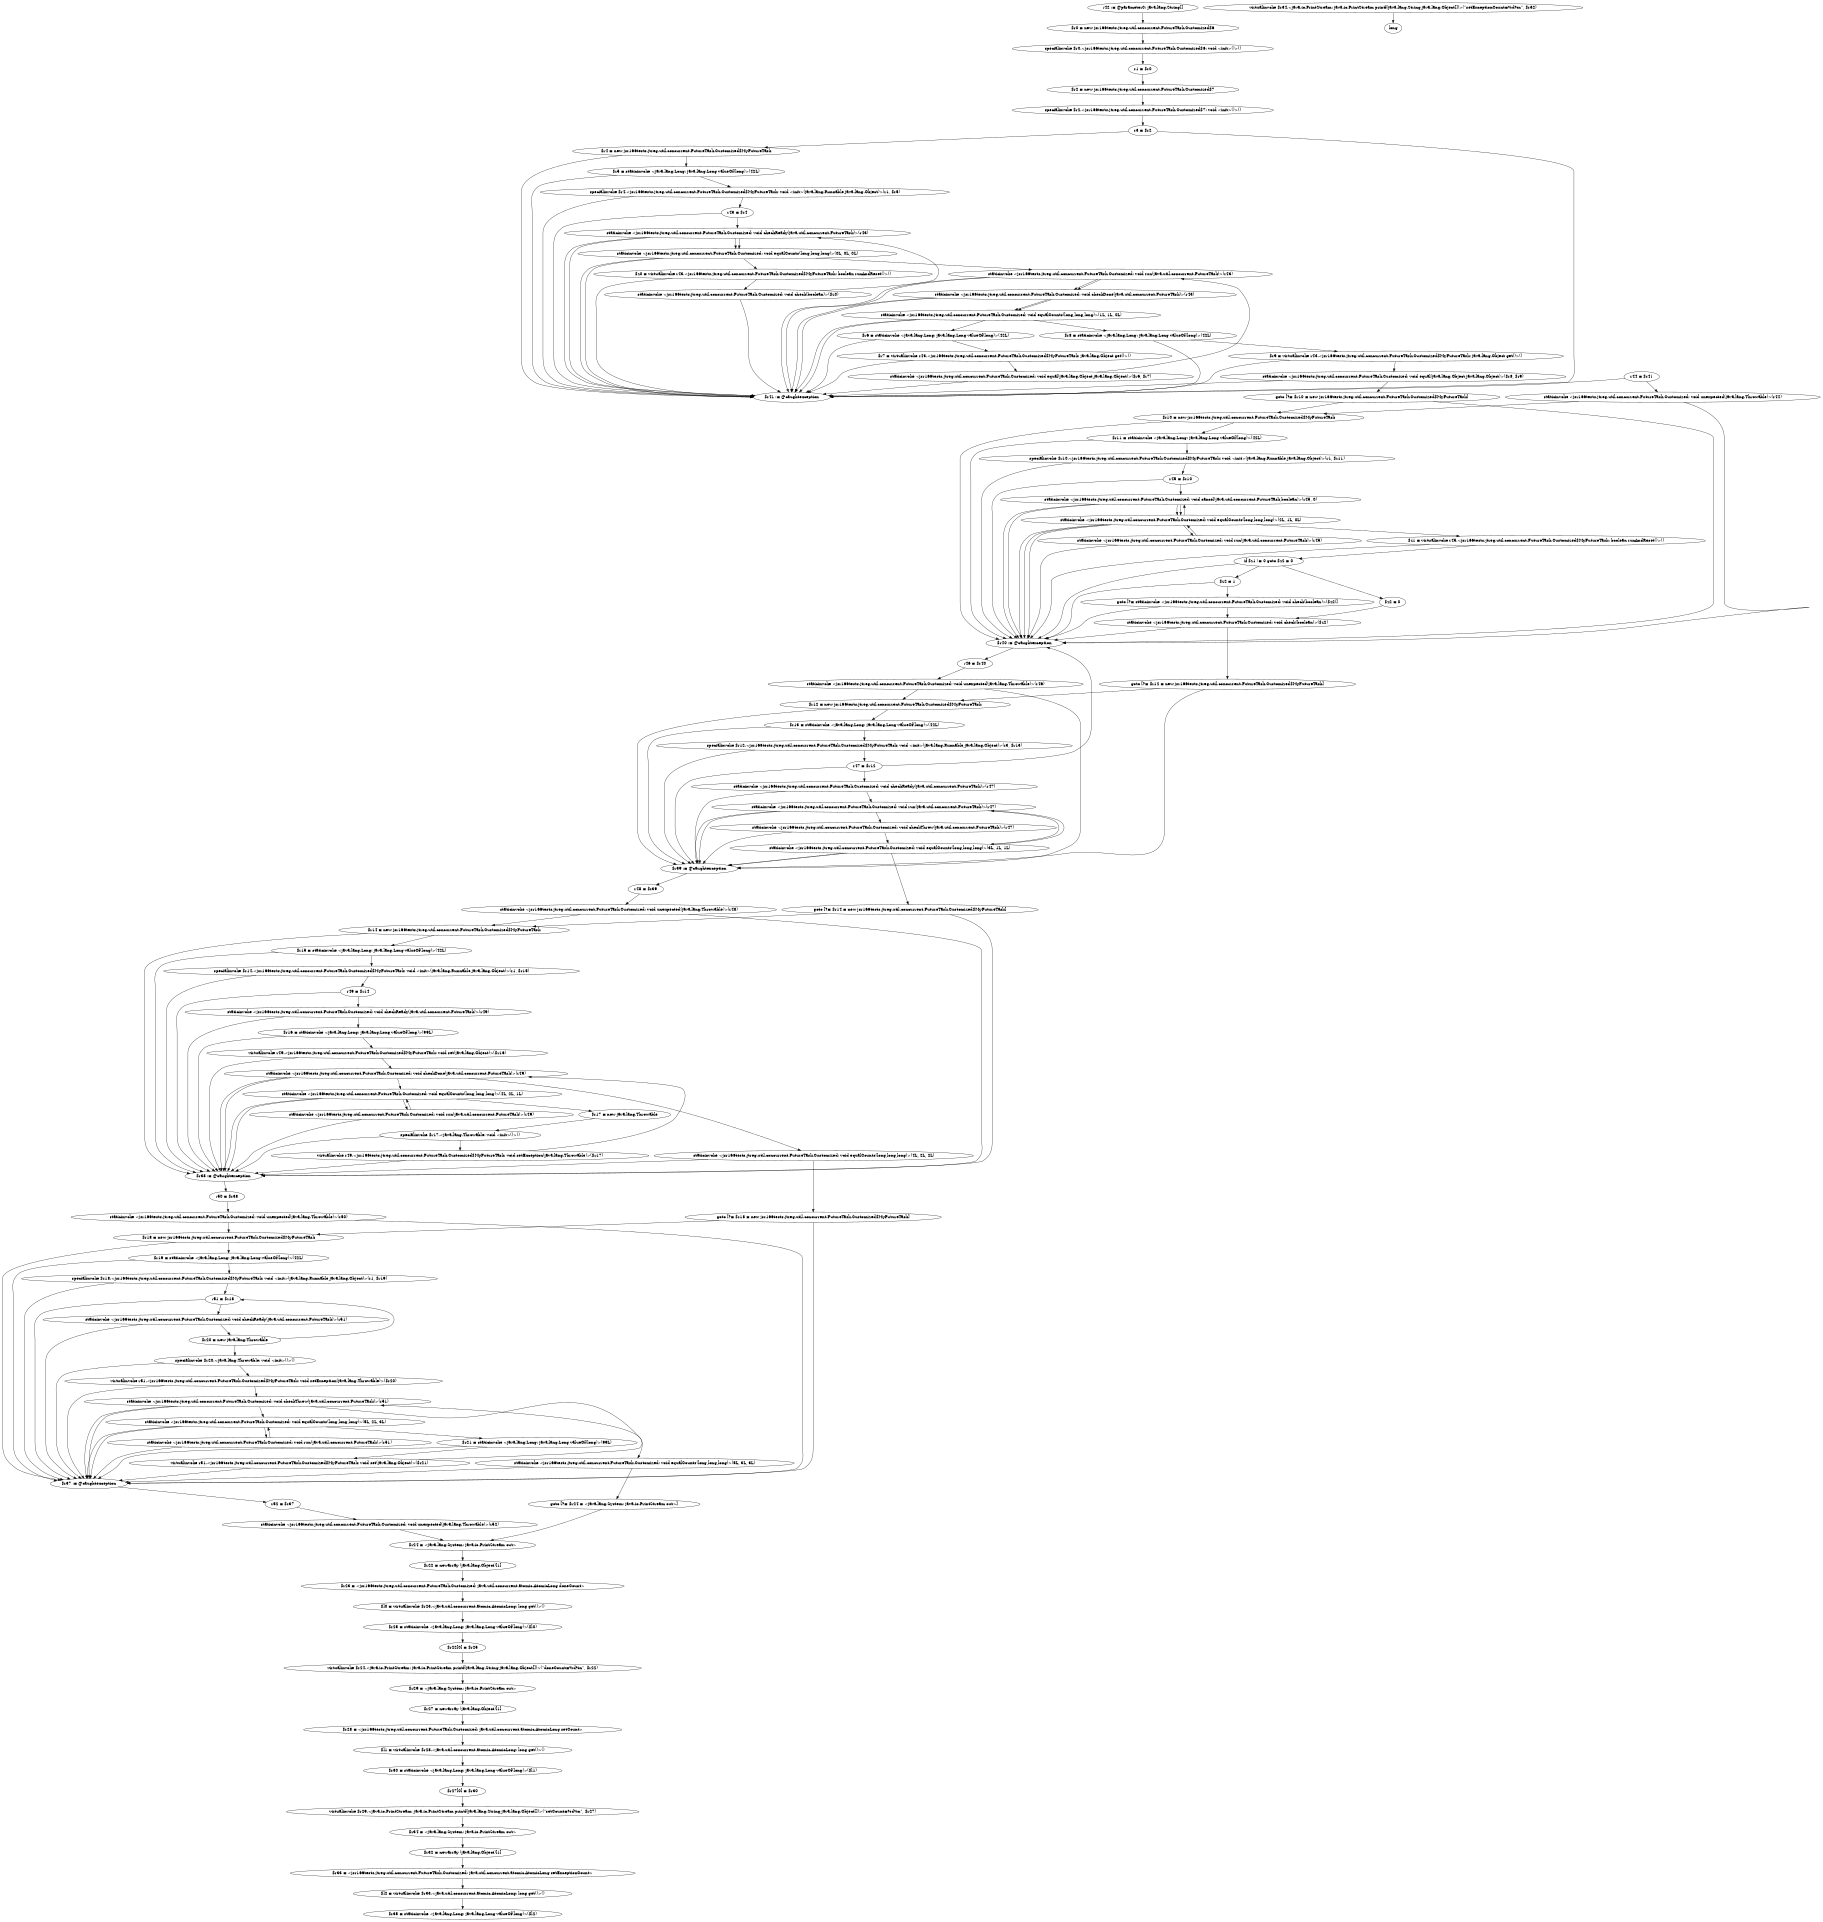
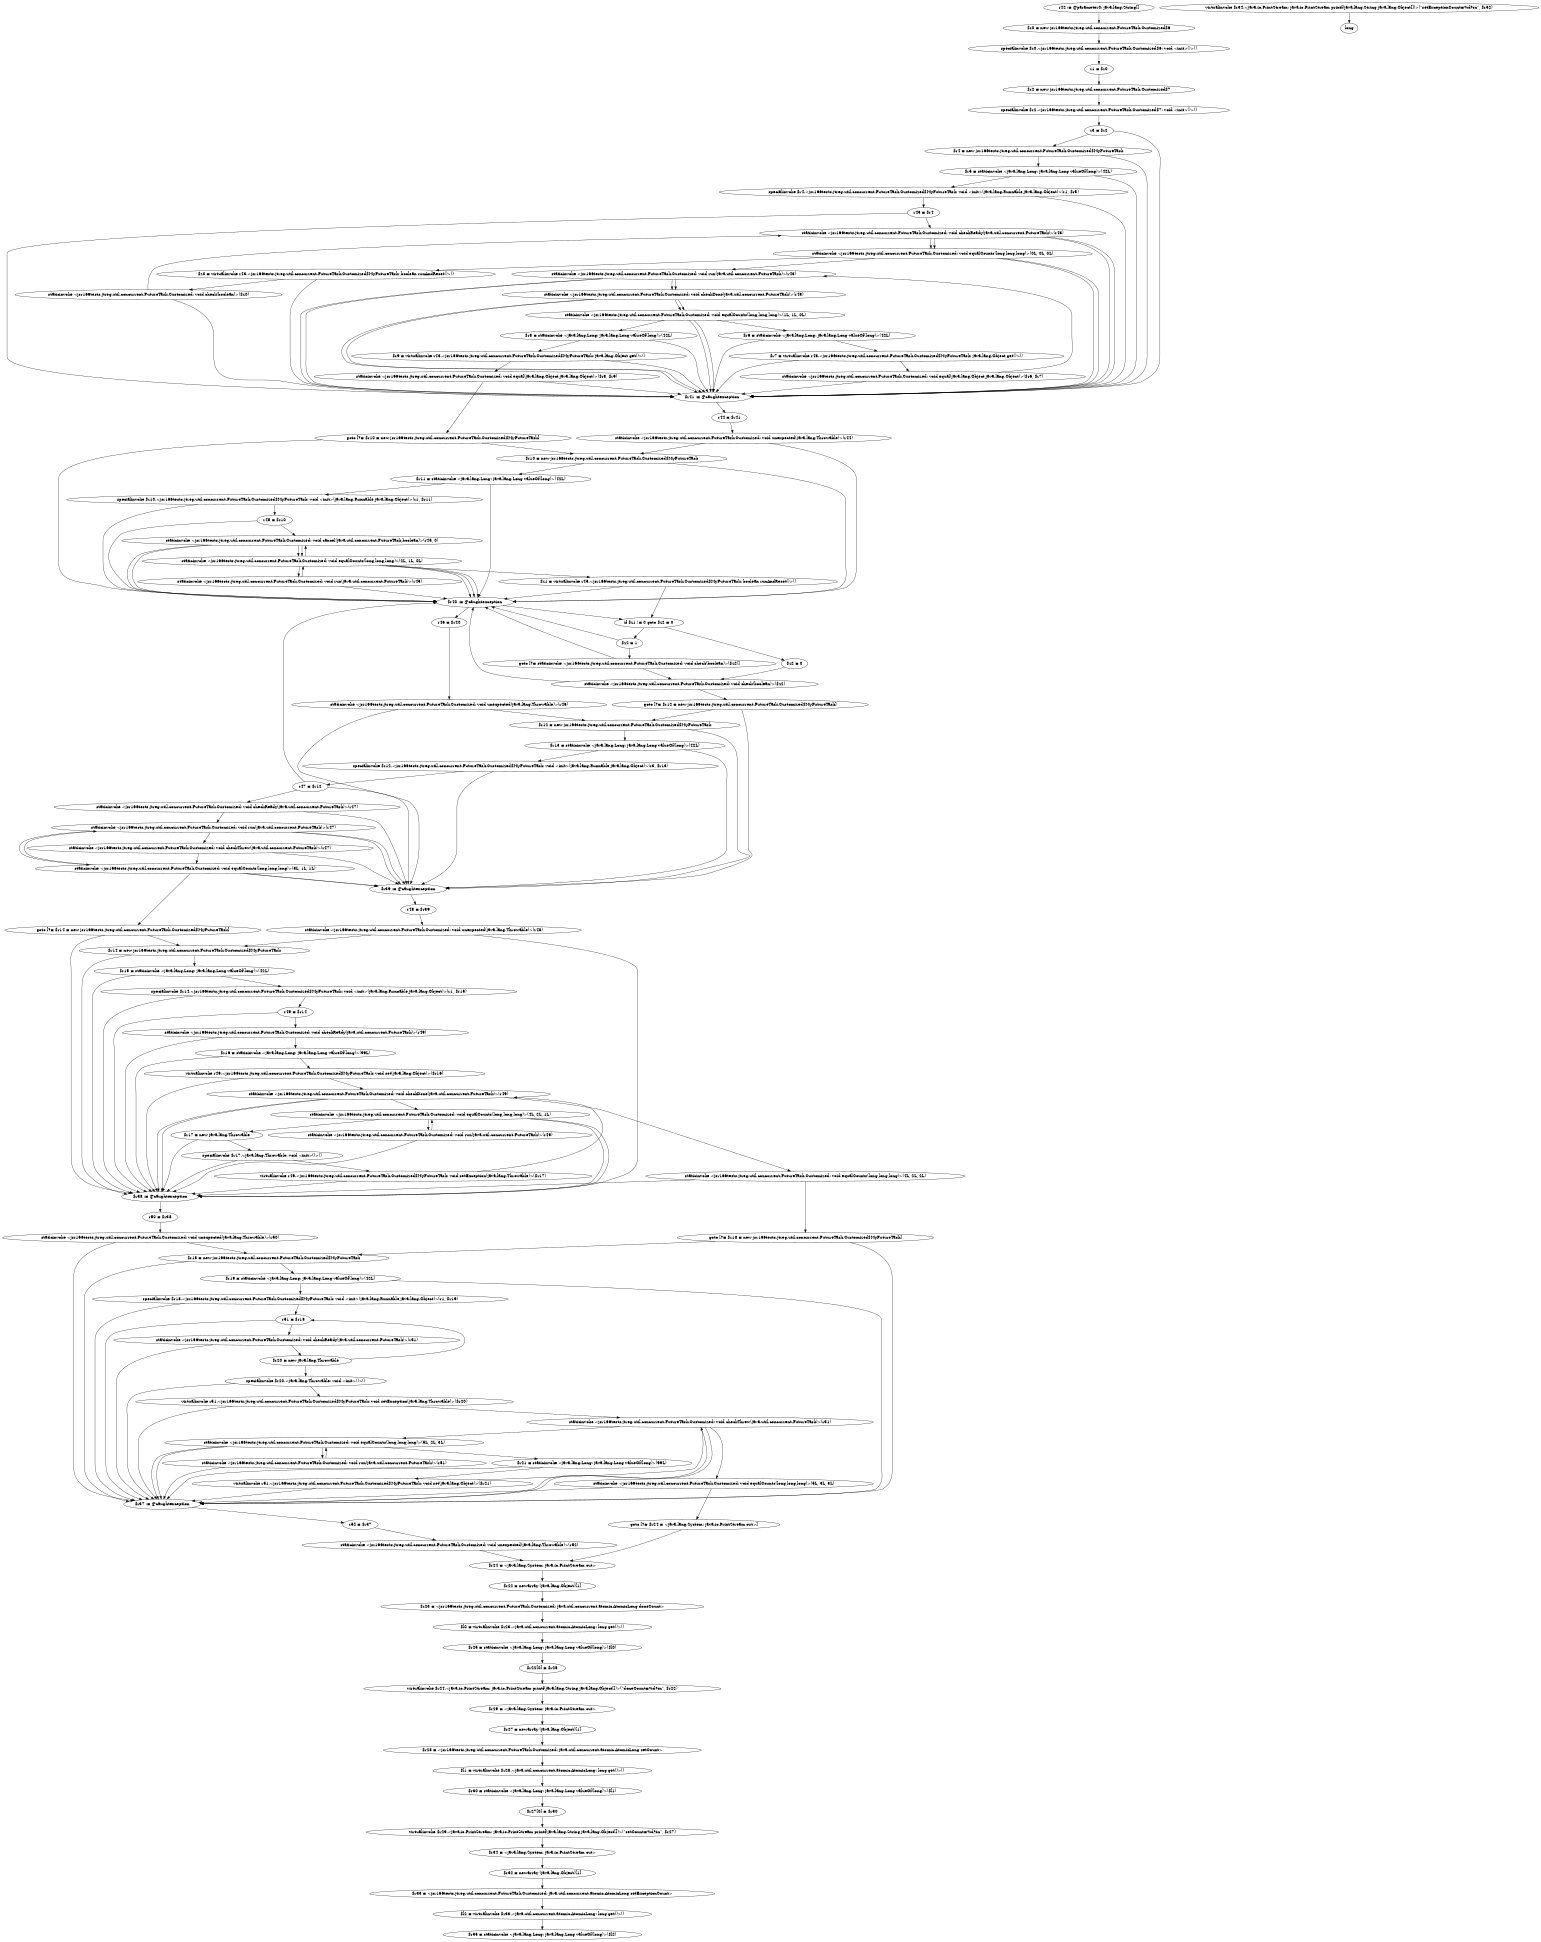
edge "r44 = $r41" -> "$r41 := @caughtexception": reversed
edge "if $z1 != 0 goto $z2 = 0" -> "$r40 := @caughtexception": reversed
edge "$r17 = new java.lang.Throwable" -> "$r38 := @caughtexception": added
